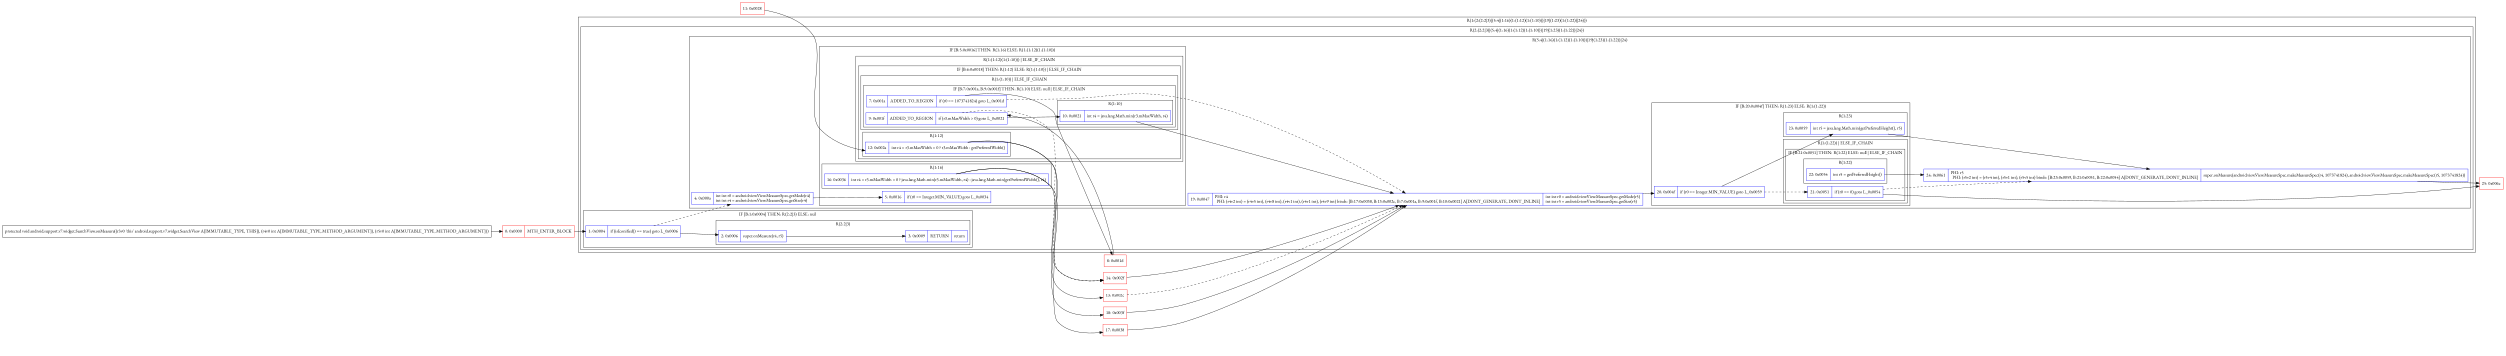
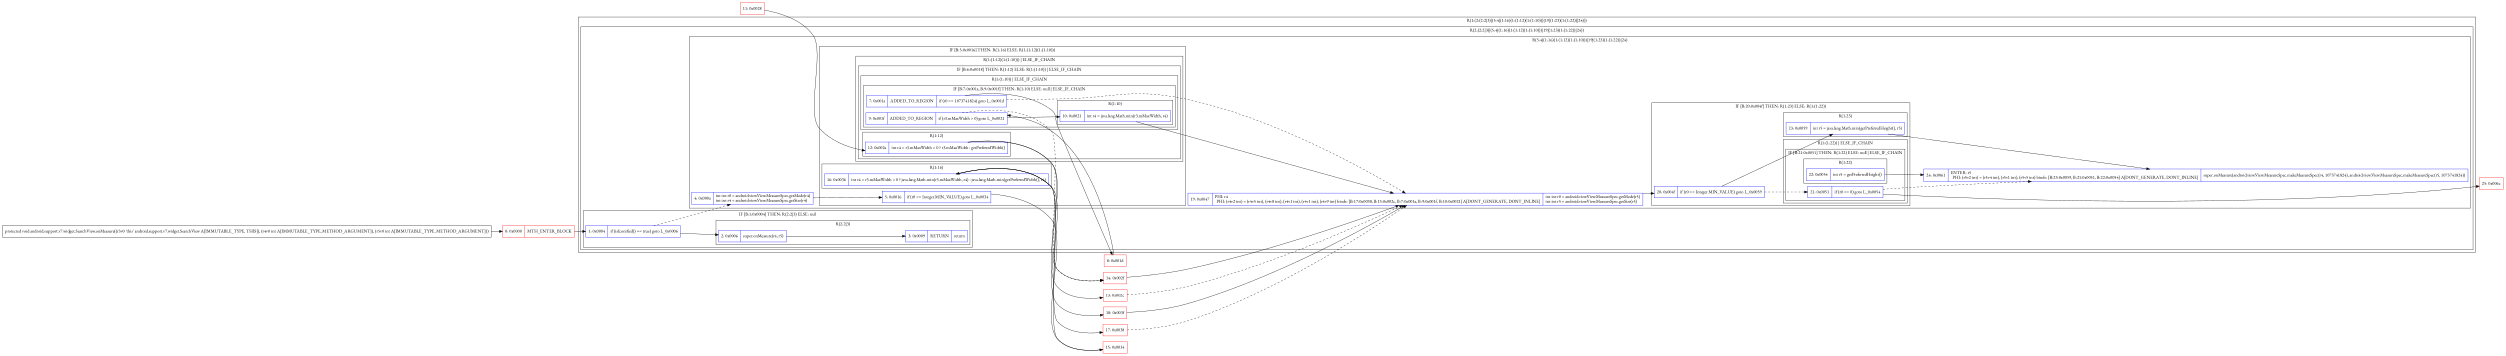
node "24: 0x0061": text "PHI: r5" -> "ENTER: r5"
edge "24: 0x0061" -> "25: 0x006c": removed
edge "17: 0x0038" -> "19: 0x0047": style solid -> dashed
node "15: 0x0034": added
